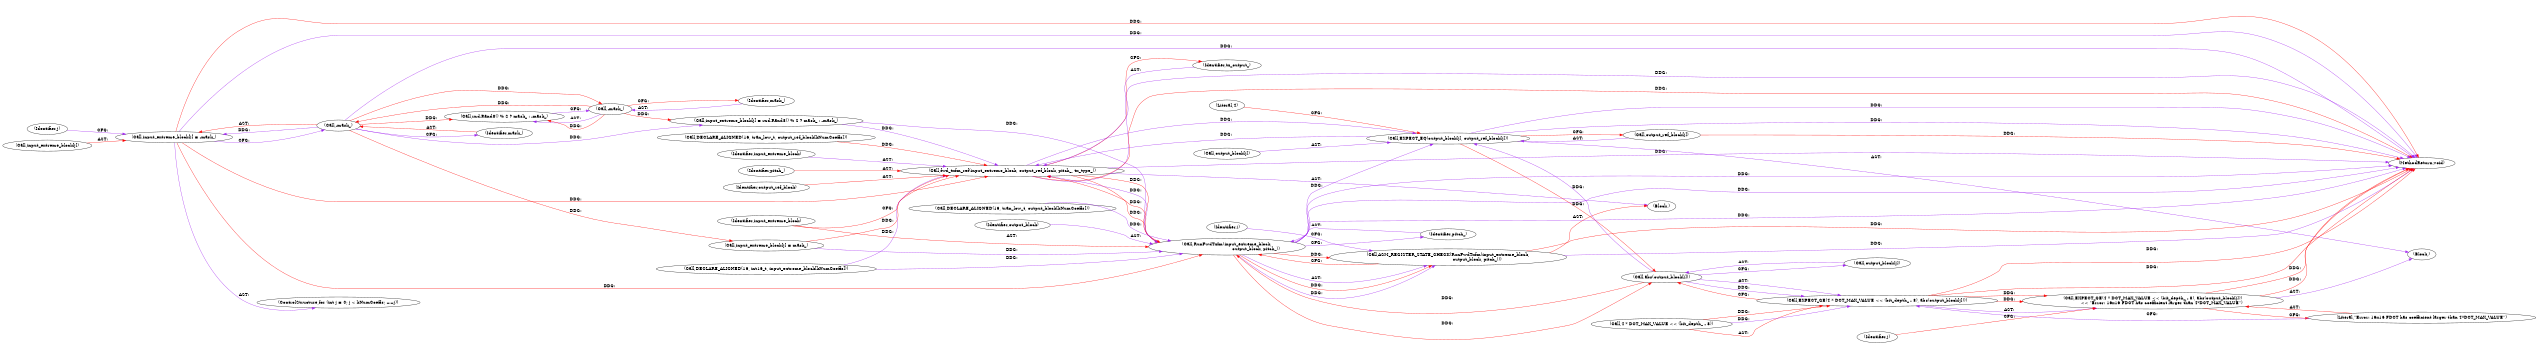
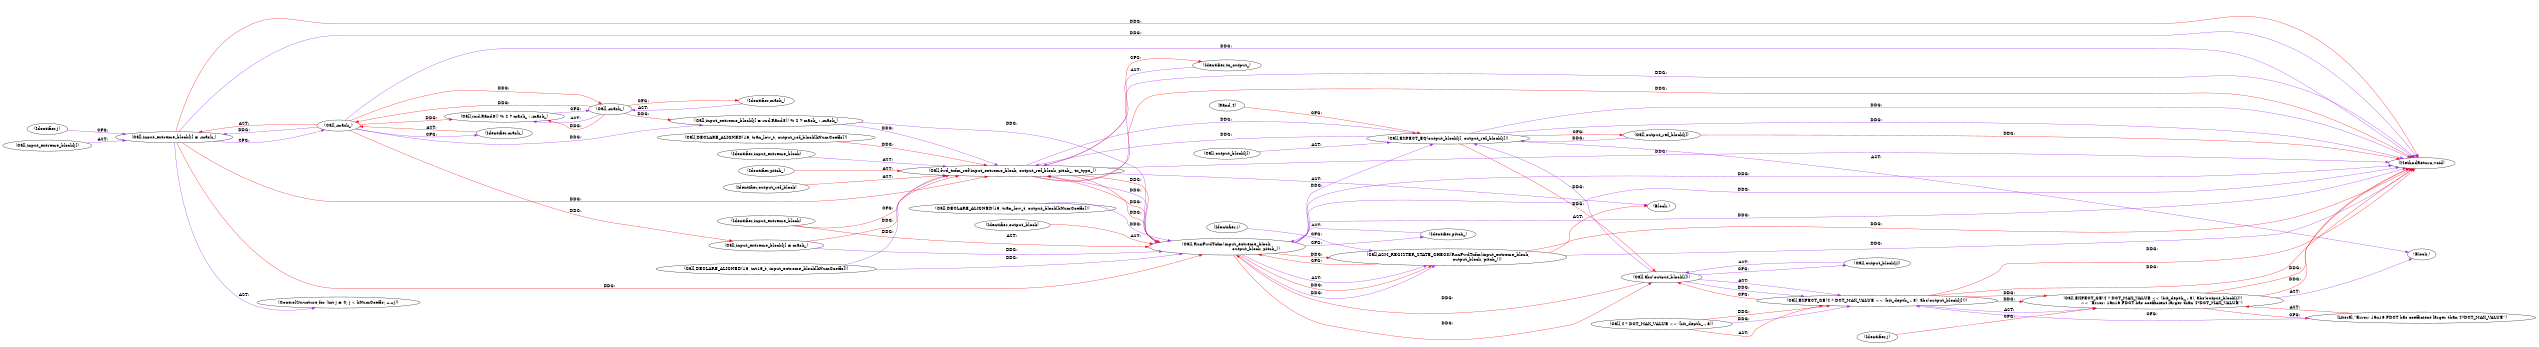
node "(Literal,4)": label "(Literal,4)" -> "(Rand,4)"
edge "(Call,output_ref_block[j])" -> "(Call,EXPECT_EQ(output_block[j], output_ref_block[j]))": label "AST: " -> "DDG: "
edge "(Call,input_extreme_block[j])" -> "(Call,input_extreme_block[j] = -mask_)": color red -> purple
edge "(Identifier,output_block)" -> "(Call,RunFwdTxfm(input_extreme_block, output_block, pitch_))": color purple -> red
